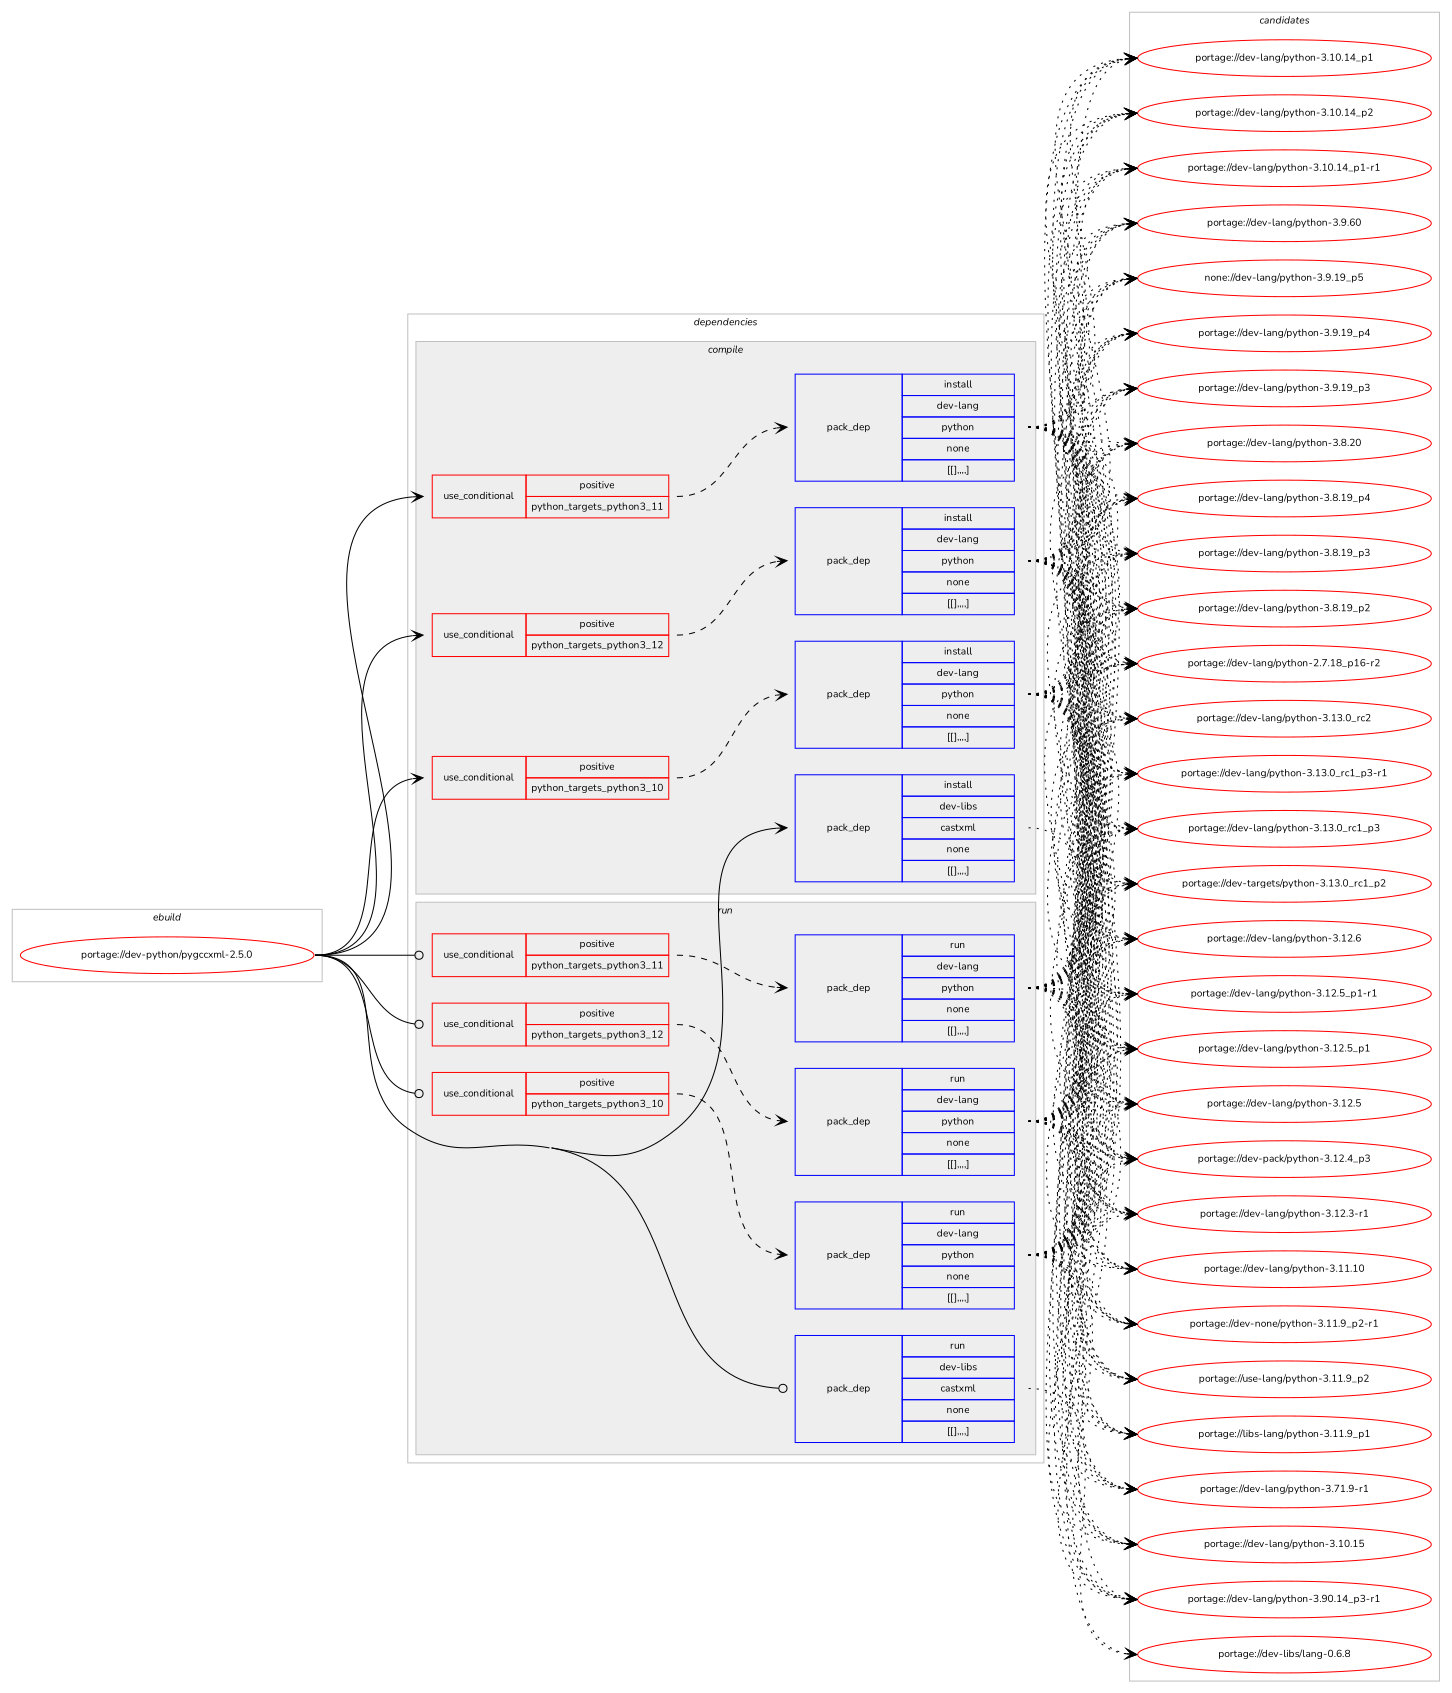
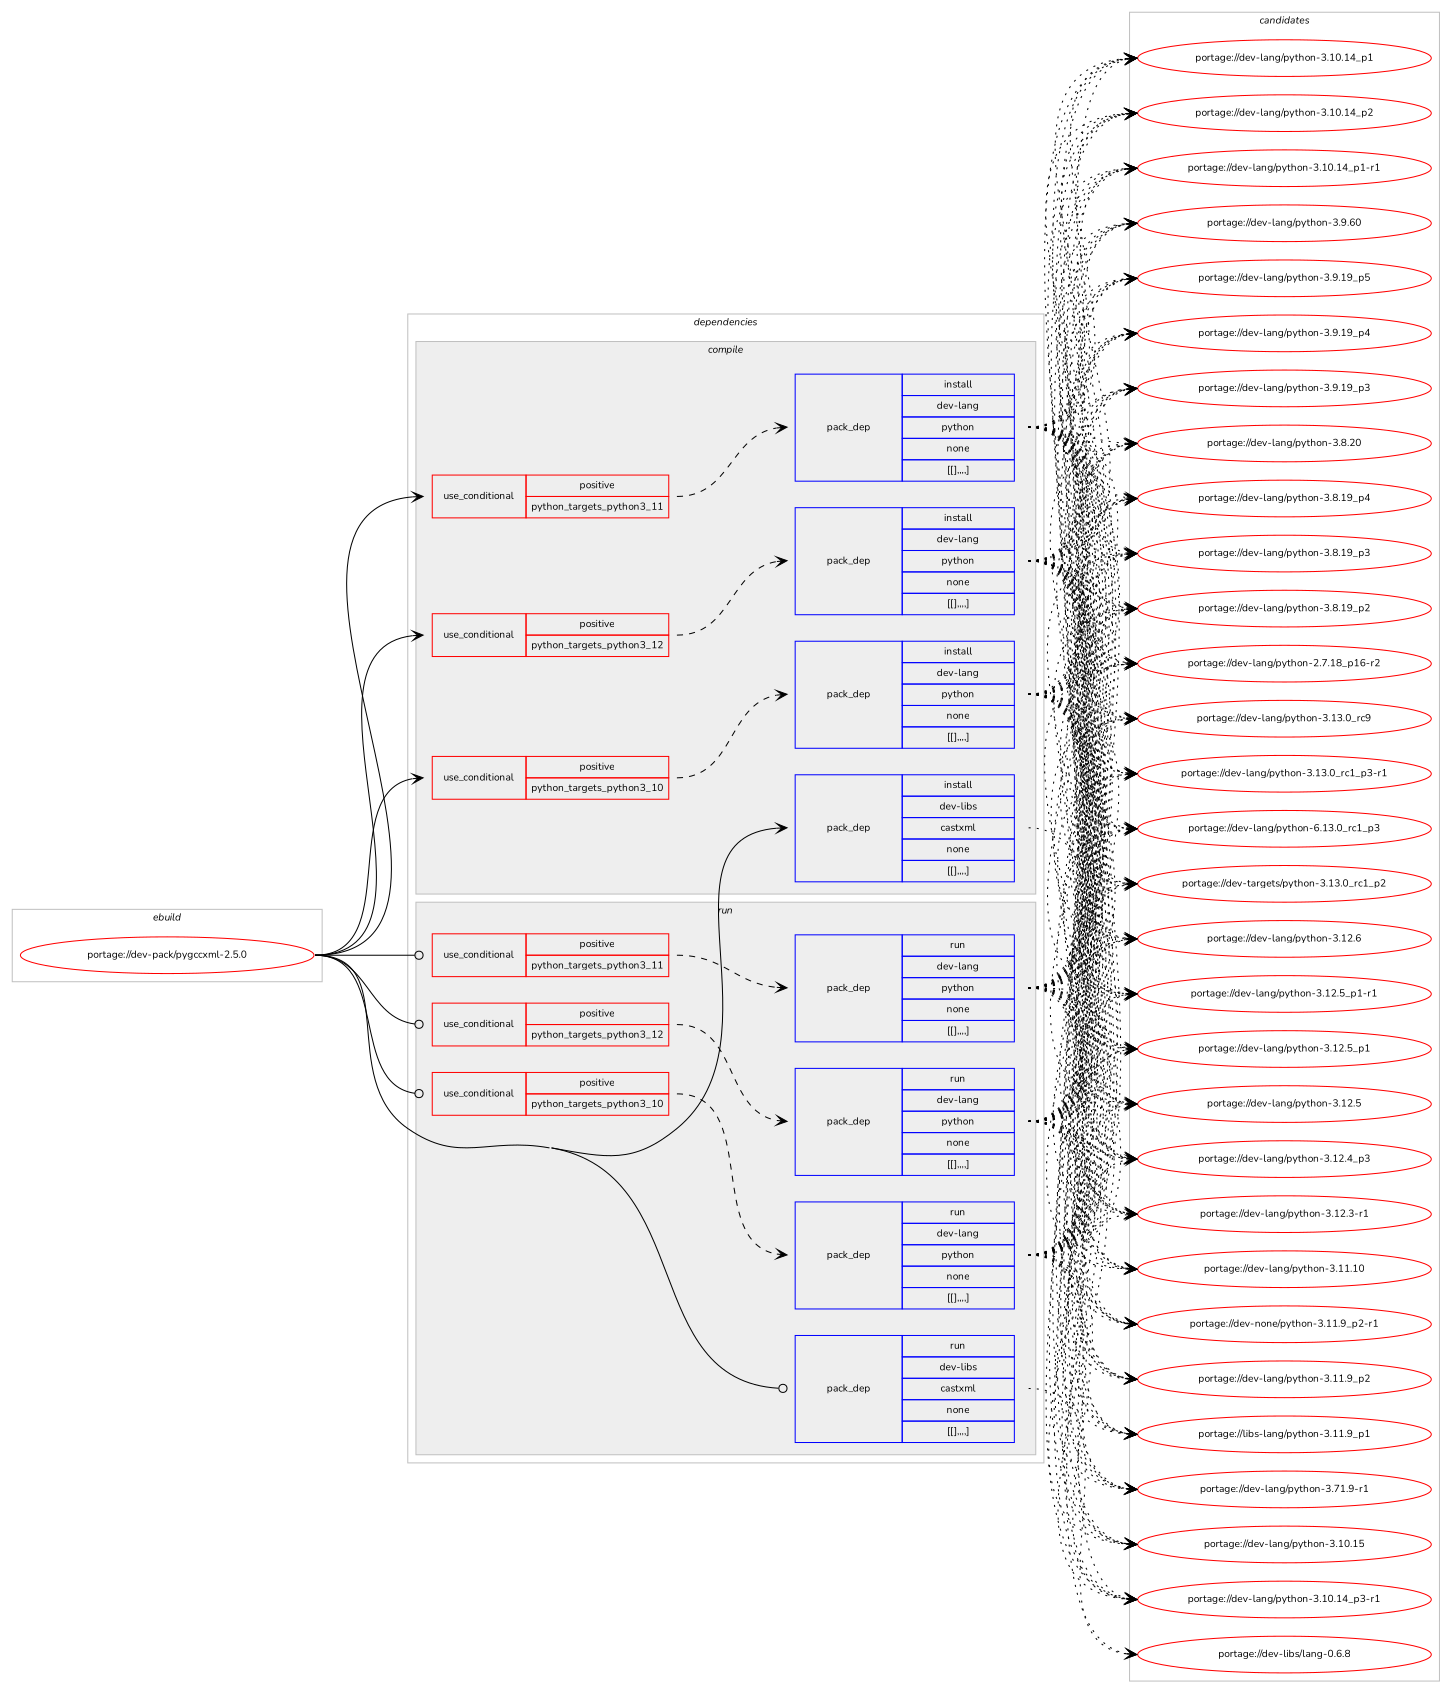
node "none://dev-lang/python-3.9.19_p5": label "none://dev-lang/python-3.9.19_p5" -> "portage://dev-lang/python-3.9.19_p5"
node "portage://dev-lang/python-3.13.0_rc2": label "portage://dev-lang/python-3.13.0_rc2" -> "portage://dev-lang/python-3.13.0_rc9"
node "portage://dev-lang/python-3.13.0_rc1_p3": label "portage://dev-lang/python-3.13.0_rc1_p3" -> "portage://dev-lang/python-6.13.0_rc1_p3"
node "portage://dev-python/pygccxml-2.5.0": label "portage://dev-python/pygccxml-2.5.0" -> "portage://dev-pack/pygccxml-2.5.0"
node "portage://dev-pack/python-3.12.4_p3": label "portage://dev-pack/python-3.12.4_p3" -> "portage://dev-lang/python-3.12.4_p3"
node "portage://use-lang/python-3.11.9_p2": label "portage://use-lang/python-3.11.9_p2" -> "portage://dev-lang/python-3.11.9_p2"
node "portage://dev-lang/python-3.90.14_p3-r1": label "portage://dev-lang/python-3.90.14_p3-r1" -> "portage://dev-lang/python-3.10.14_p3-r1"
